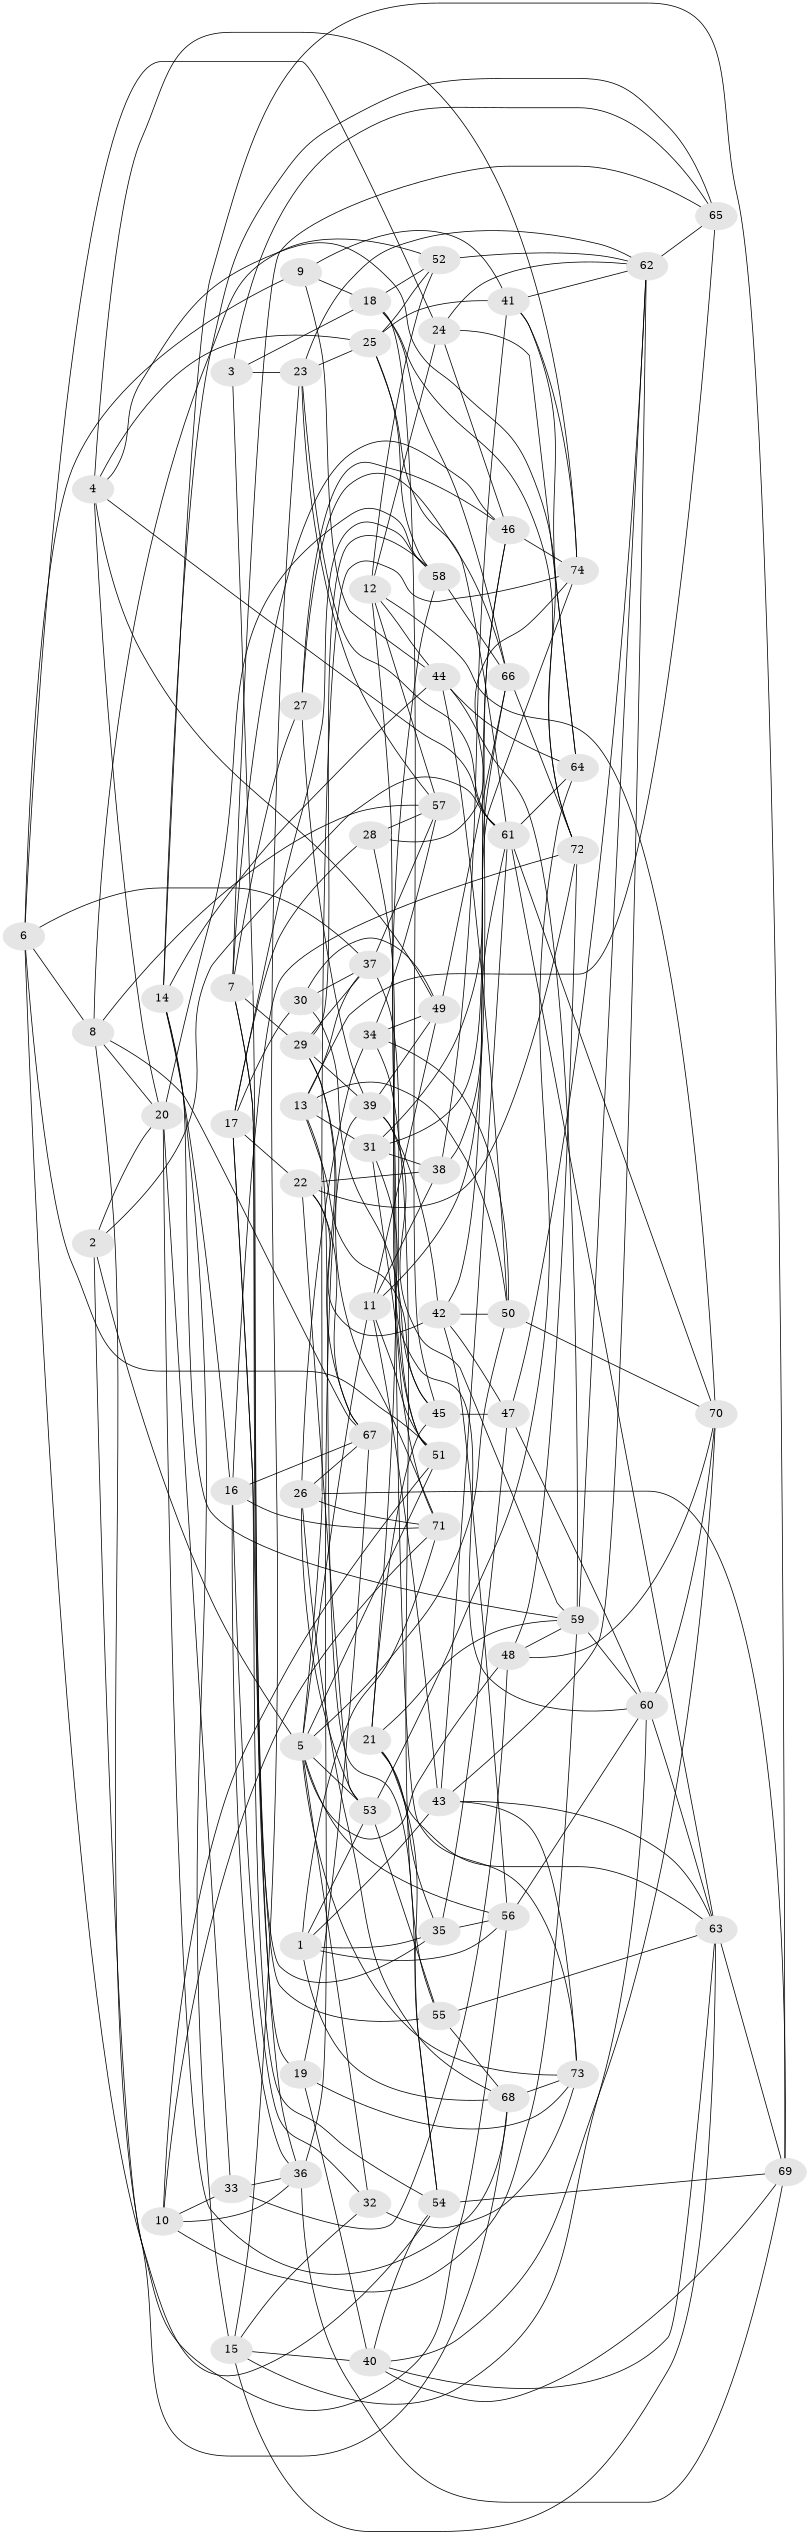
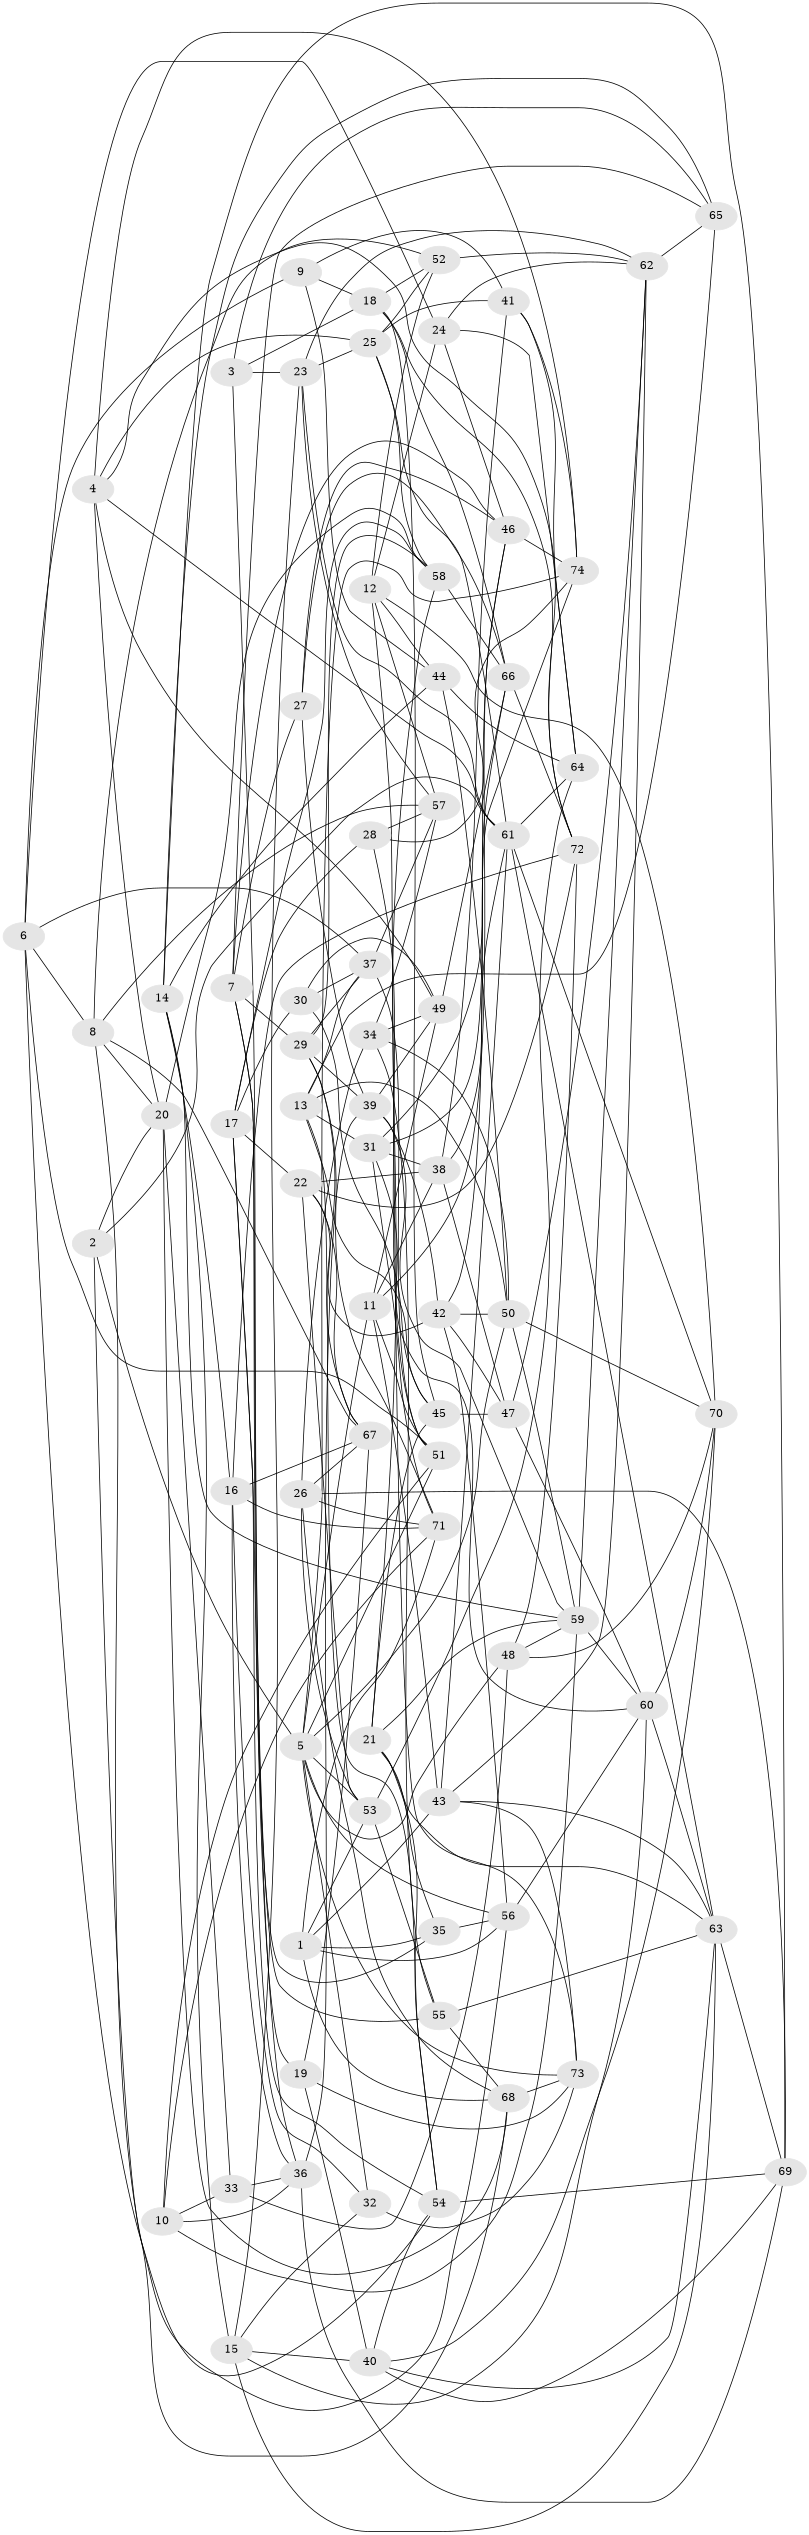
edge "62" -- "41": removed
edge "44" -- "59": now "50" -- "59"
edge "47" -- "35": now "47" -- "38"
